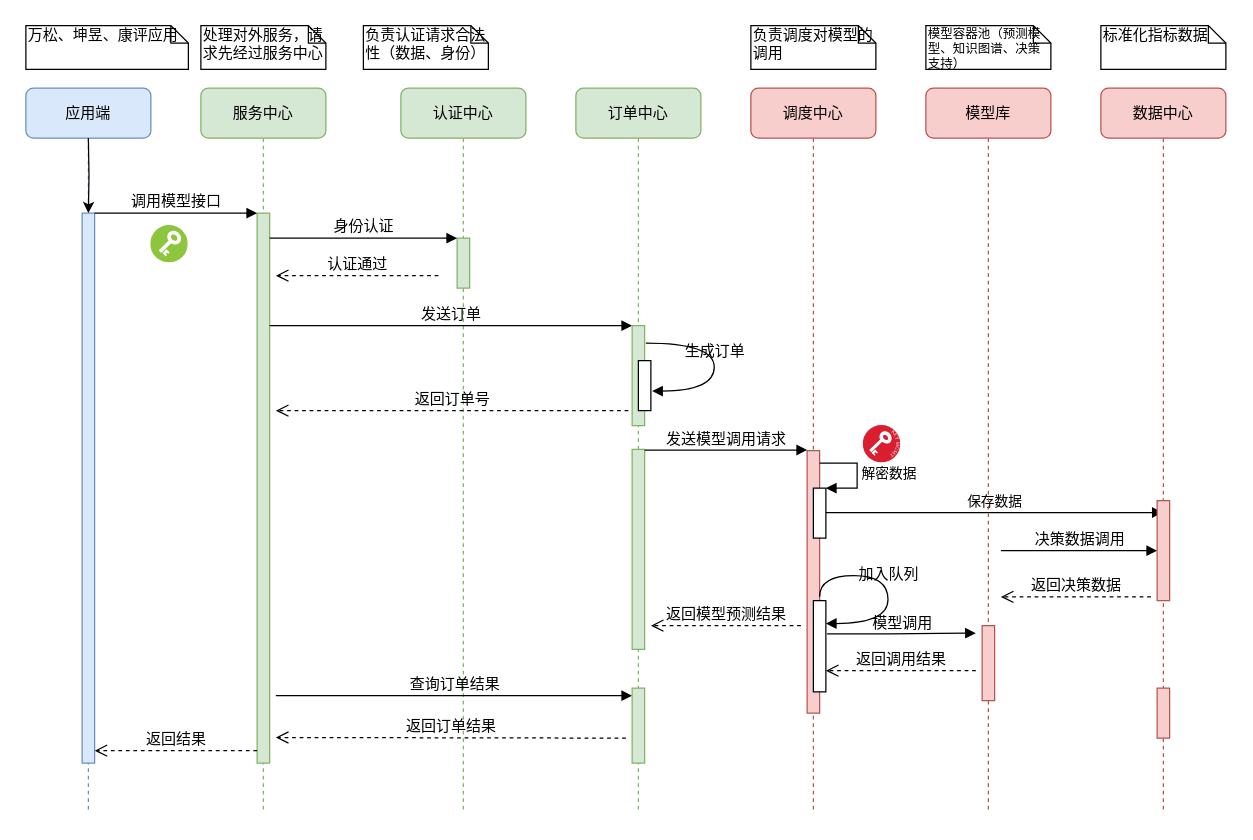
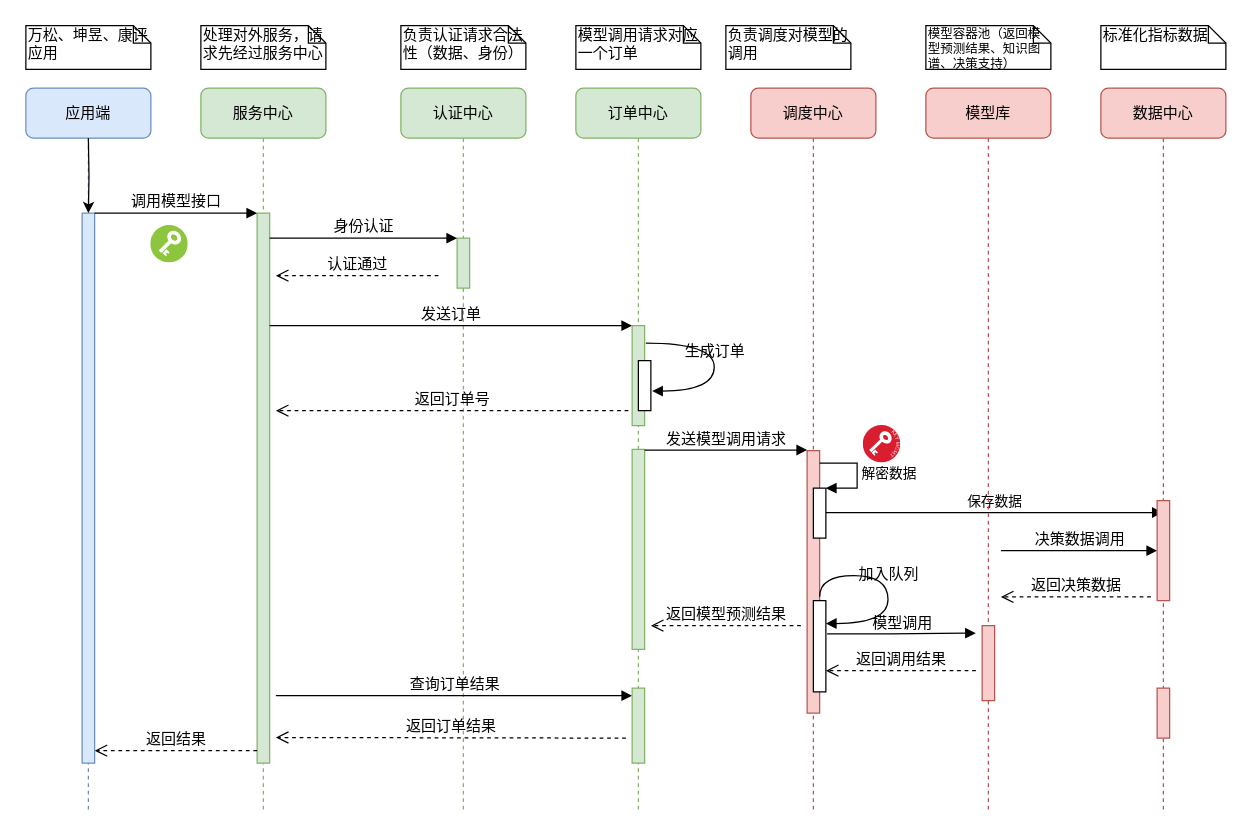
node "万松、坤昱、康评应用": size 163x44 -> 125x44
node "负责认证请求合法性（数据、身份）": moved (426, 48) -> (463, 48)
node "模型调用请求对应一个订单": added
node "负责调度对模型的调用": moved (813, 48) -> (788, 48)
node "模型容器池（预测模型、知识图谱、决策支持）": label "模型容器池（预测模型、知识图谱、决策支持）" -> "模型容器池（返回模型预测结果、知识图谱、决策支持）"
